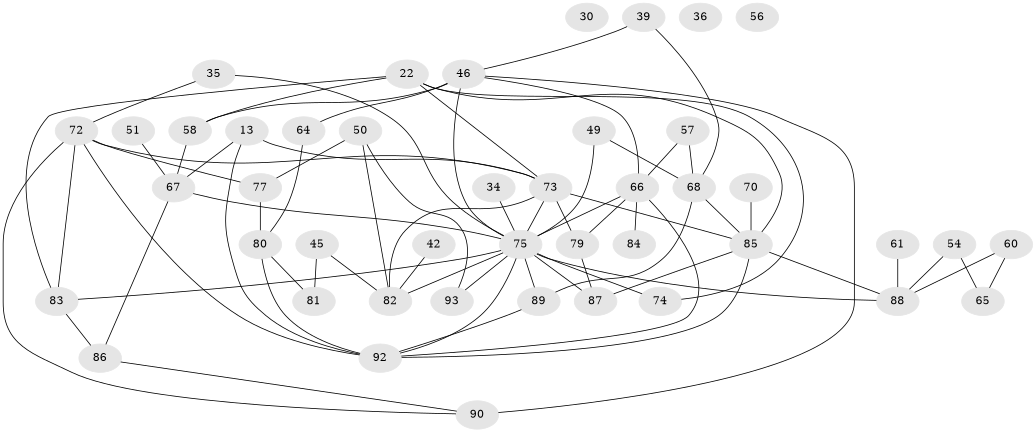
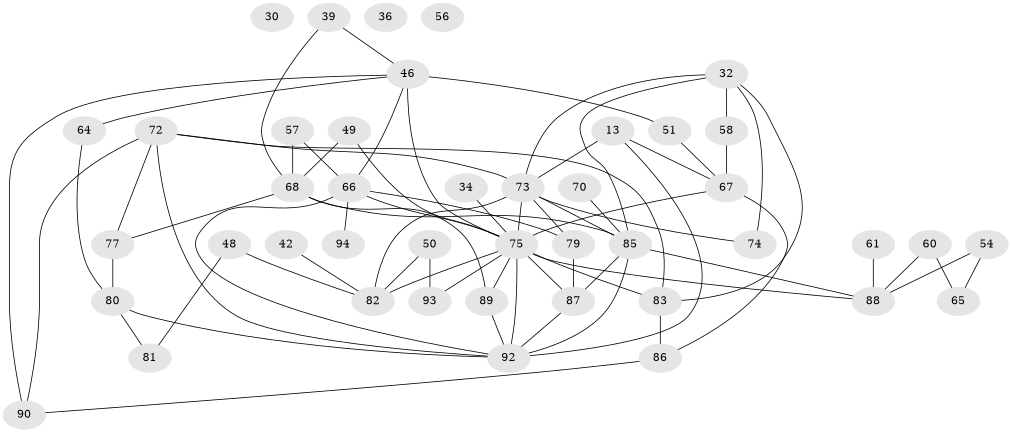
node "35": removed
node "22": label "22" -> "32"
edge "46" -- "58": now "46" -- "51"
edge "50" -- "77": now "68" -- "77"
node "45": label "45" -> "48"
node "84": label "84" -> "94"
edge "75" -- "74": now "73" -- "74"
edge "87" -- "92": added
